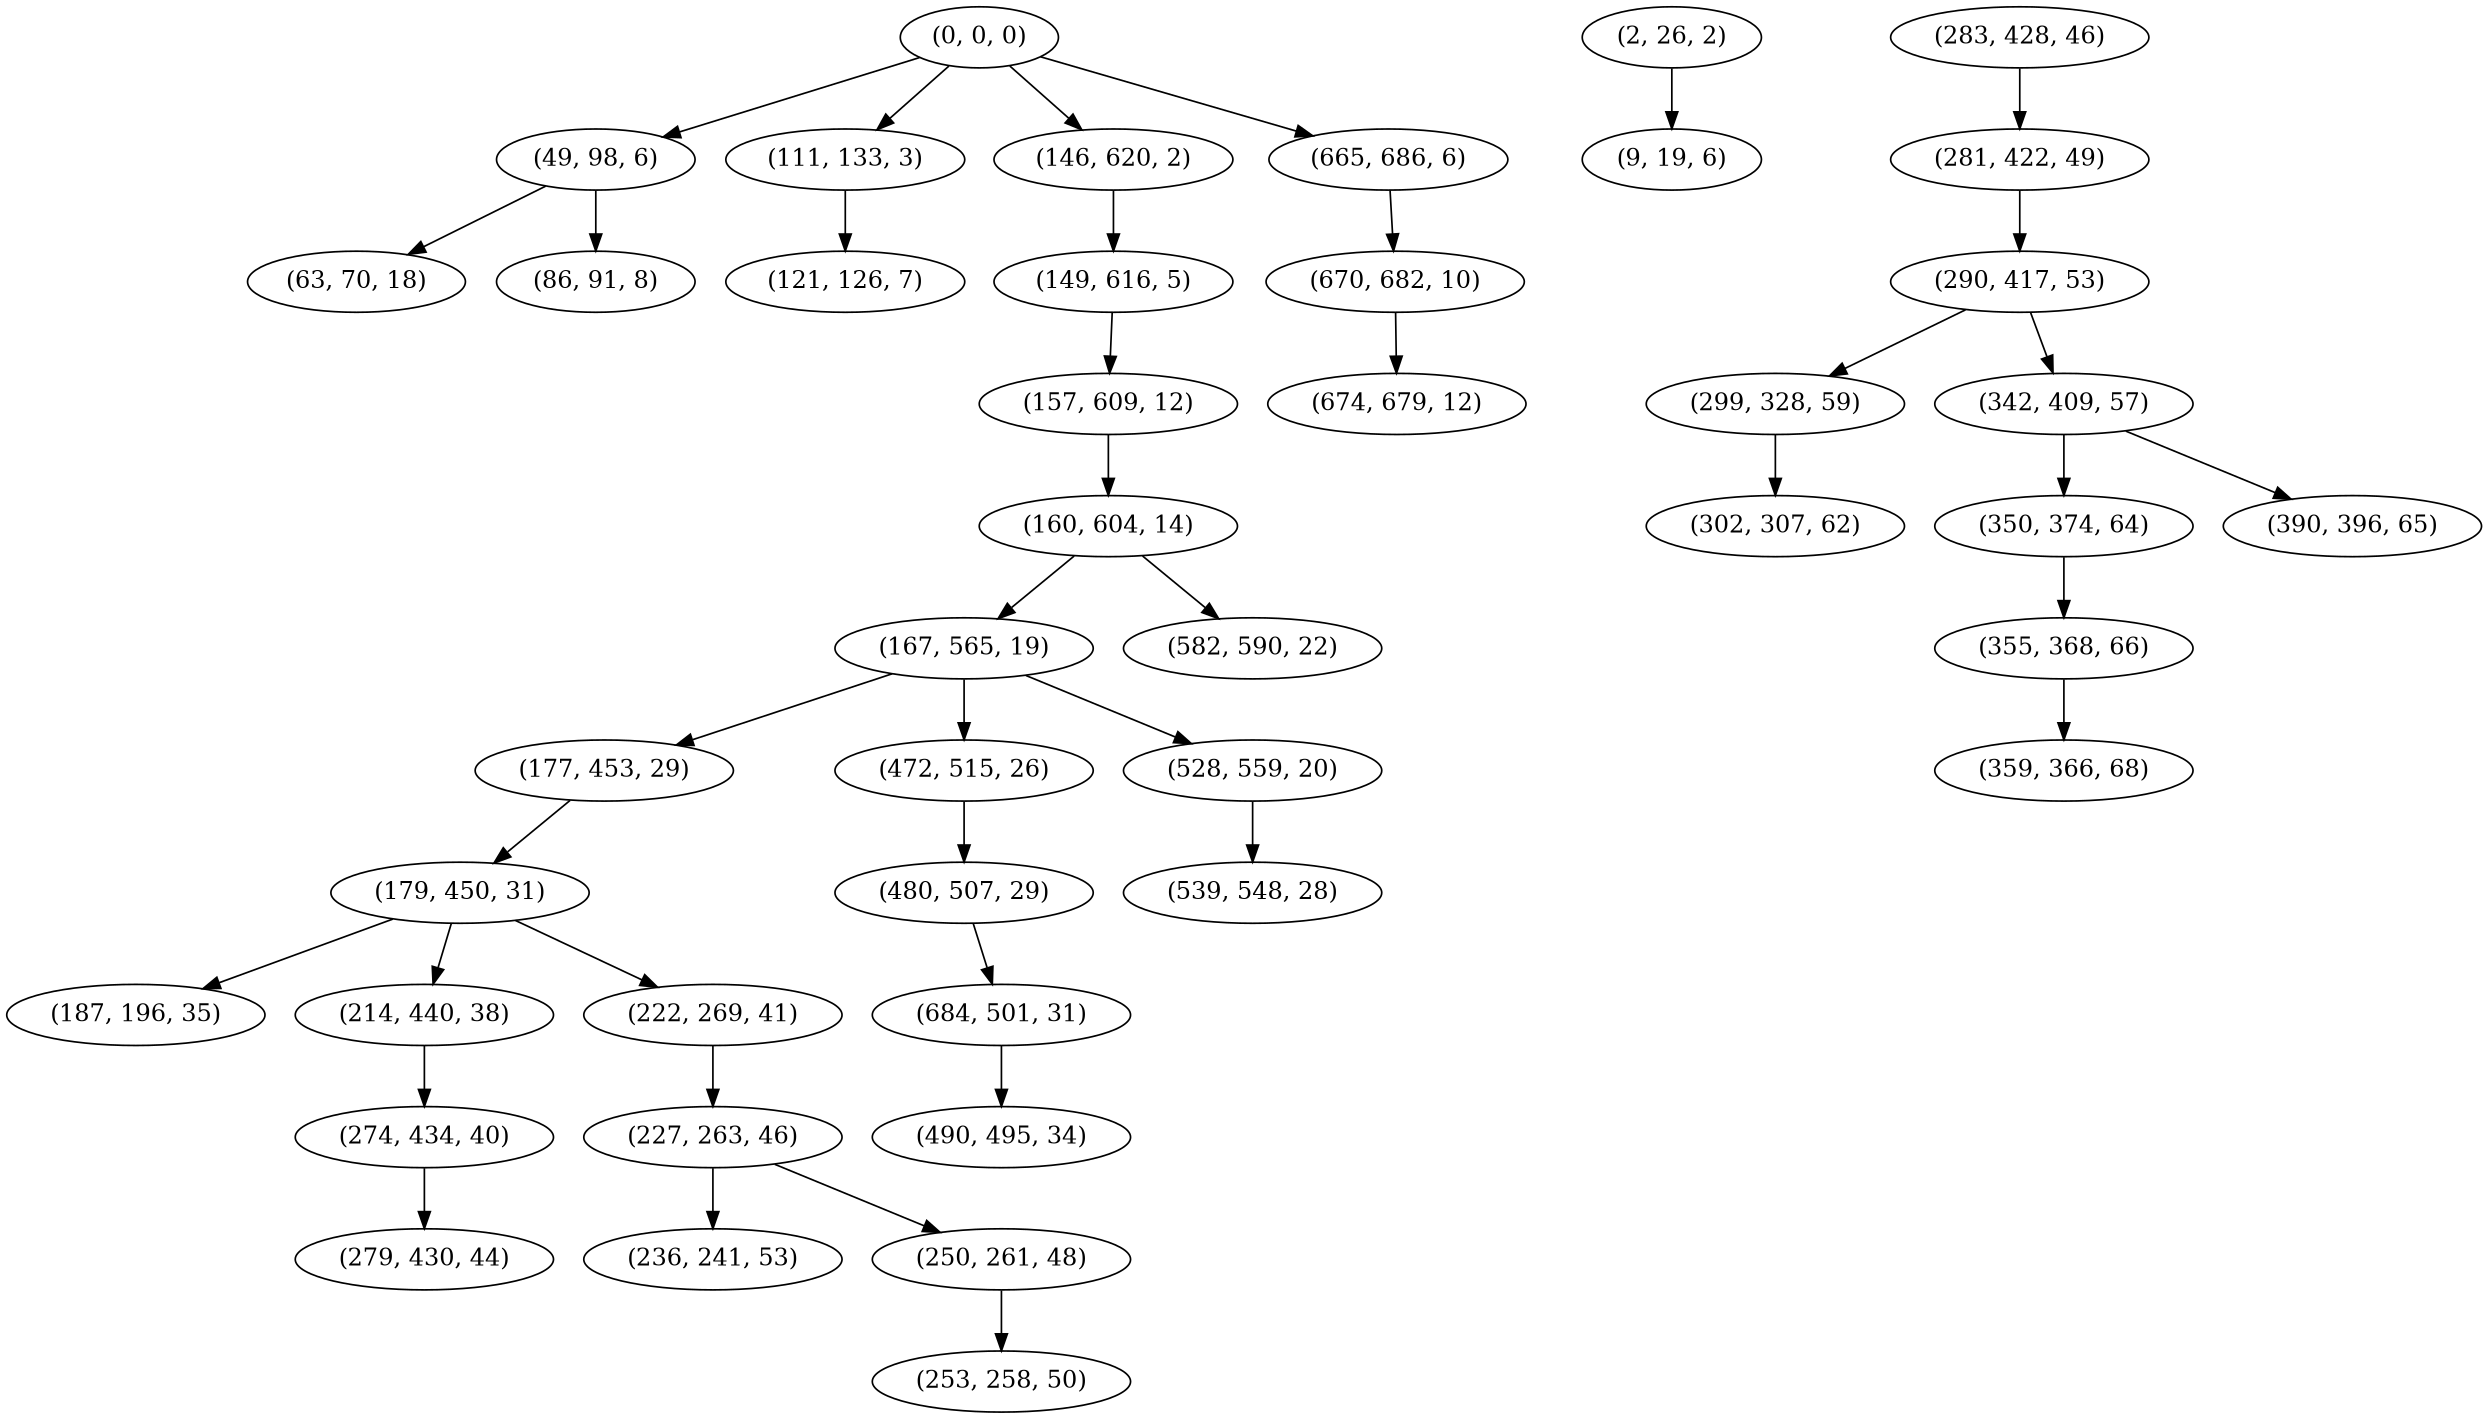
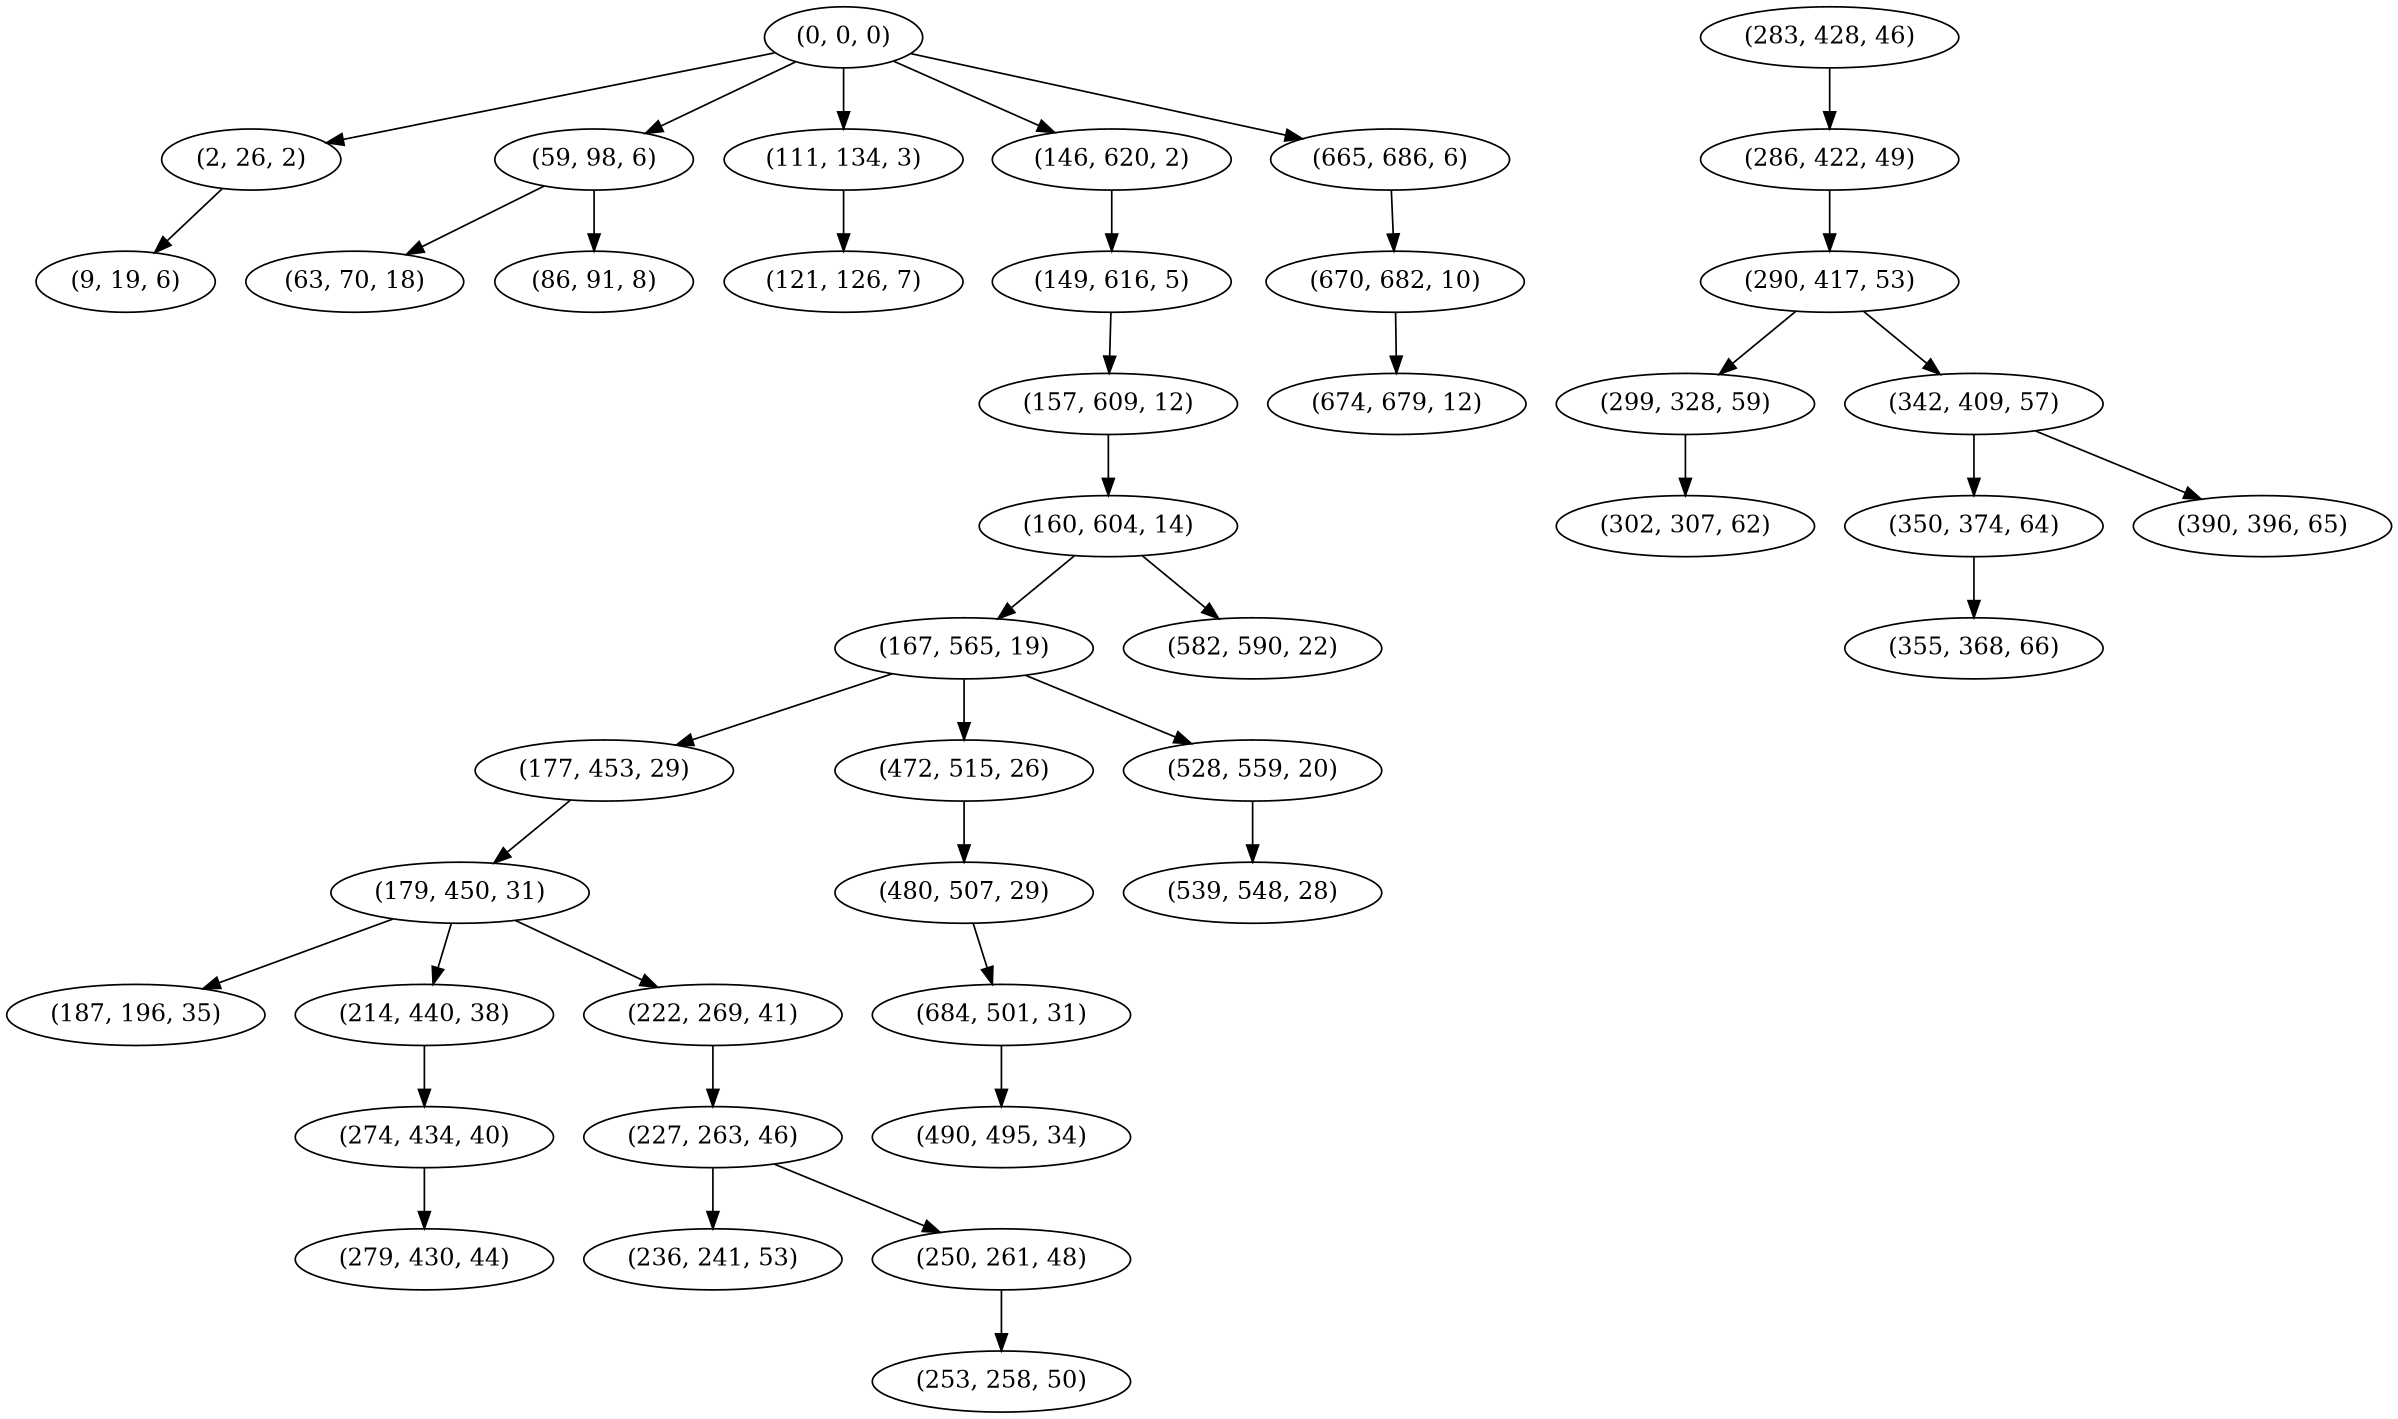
edge "(0, 0, 0)" -> "(2, 26, 2)": added
node "(49, 98, 6)": label "(49, 98, 6)" -> "(59, 98, 6)"
node "(111, 133, 3)": label "(111, 133, 3)" -> "(111, 134, 3)"
node "(281, 422, 49)": label "(281, 422, 49)" -> "(286, 422, 49)"
node "(359, 366, 68)": removed
